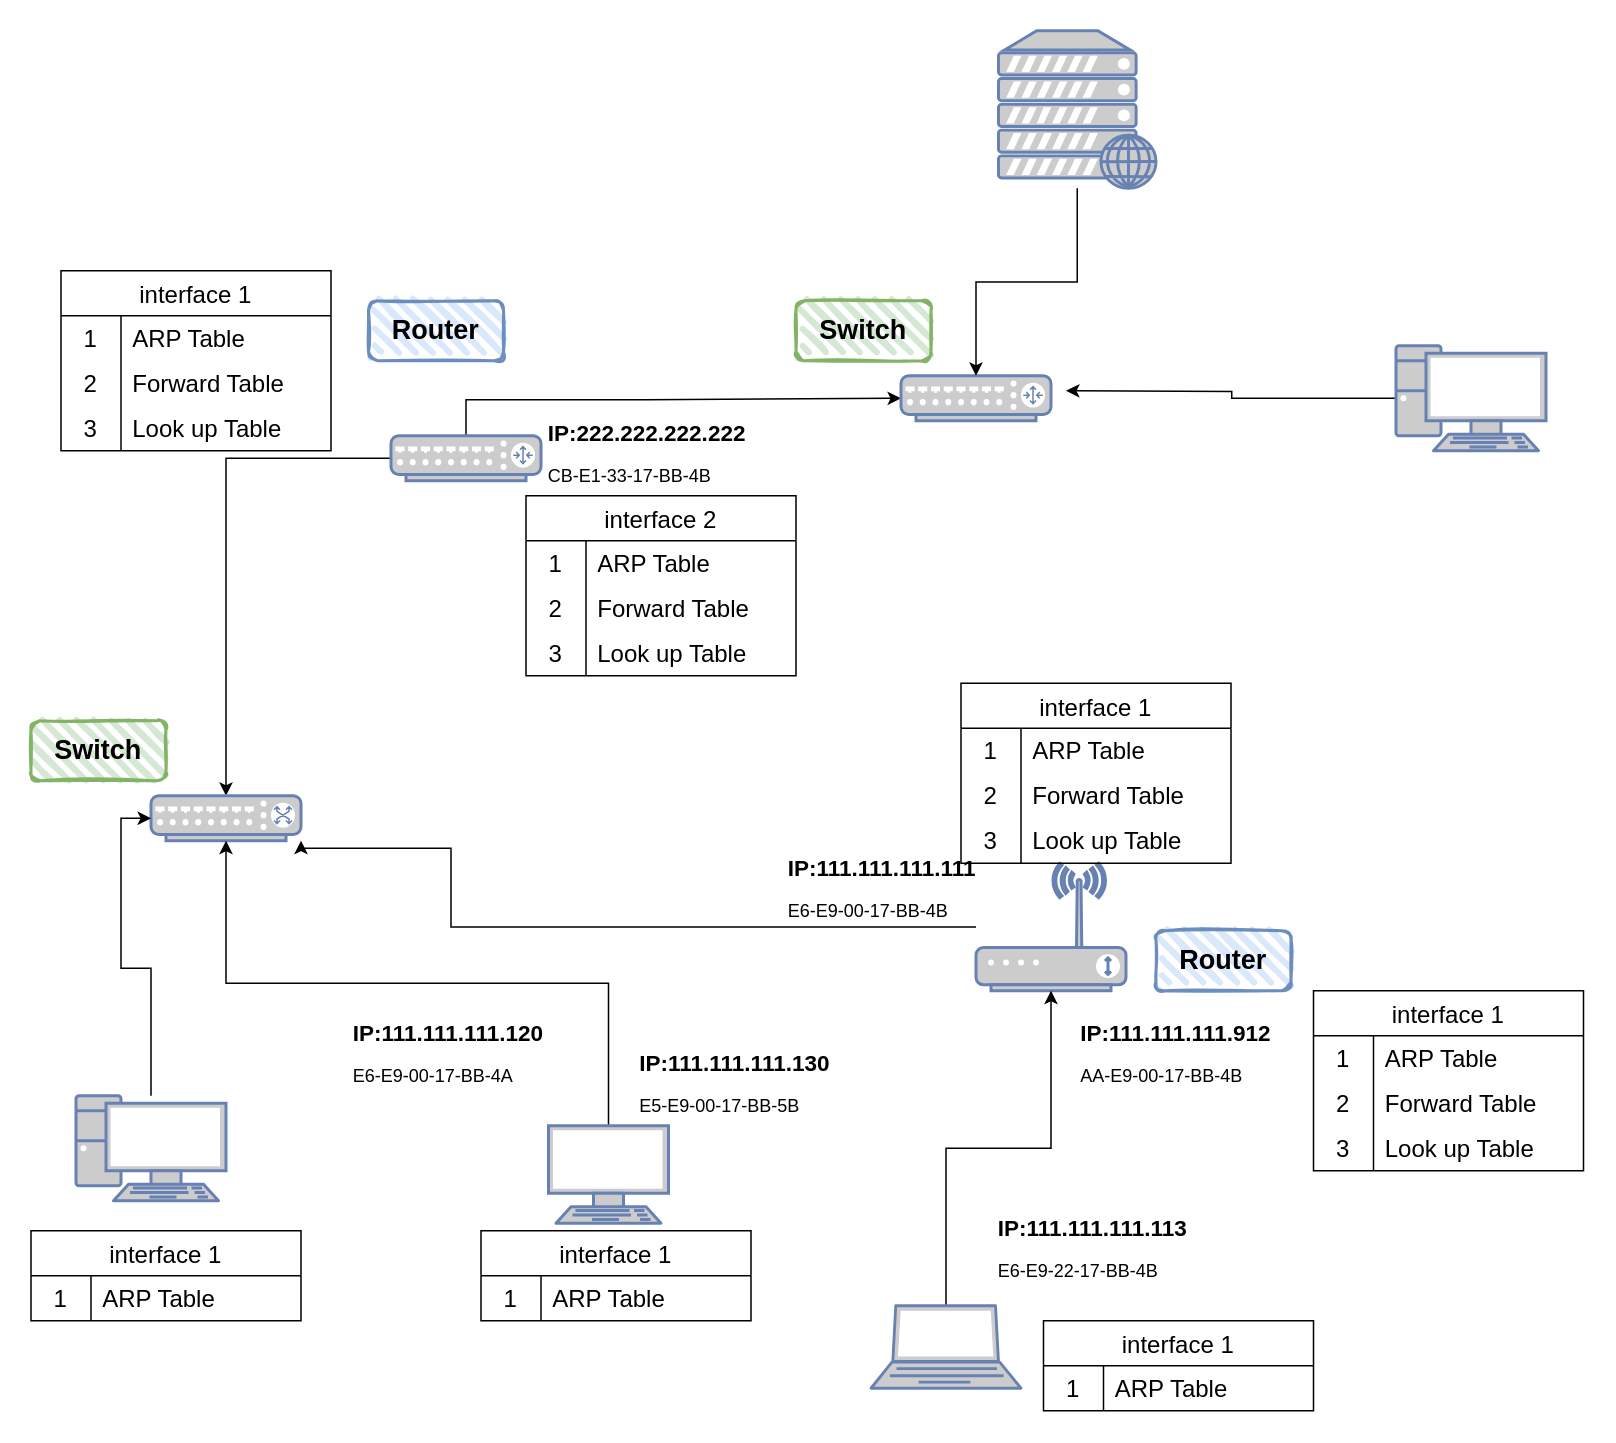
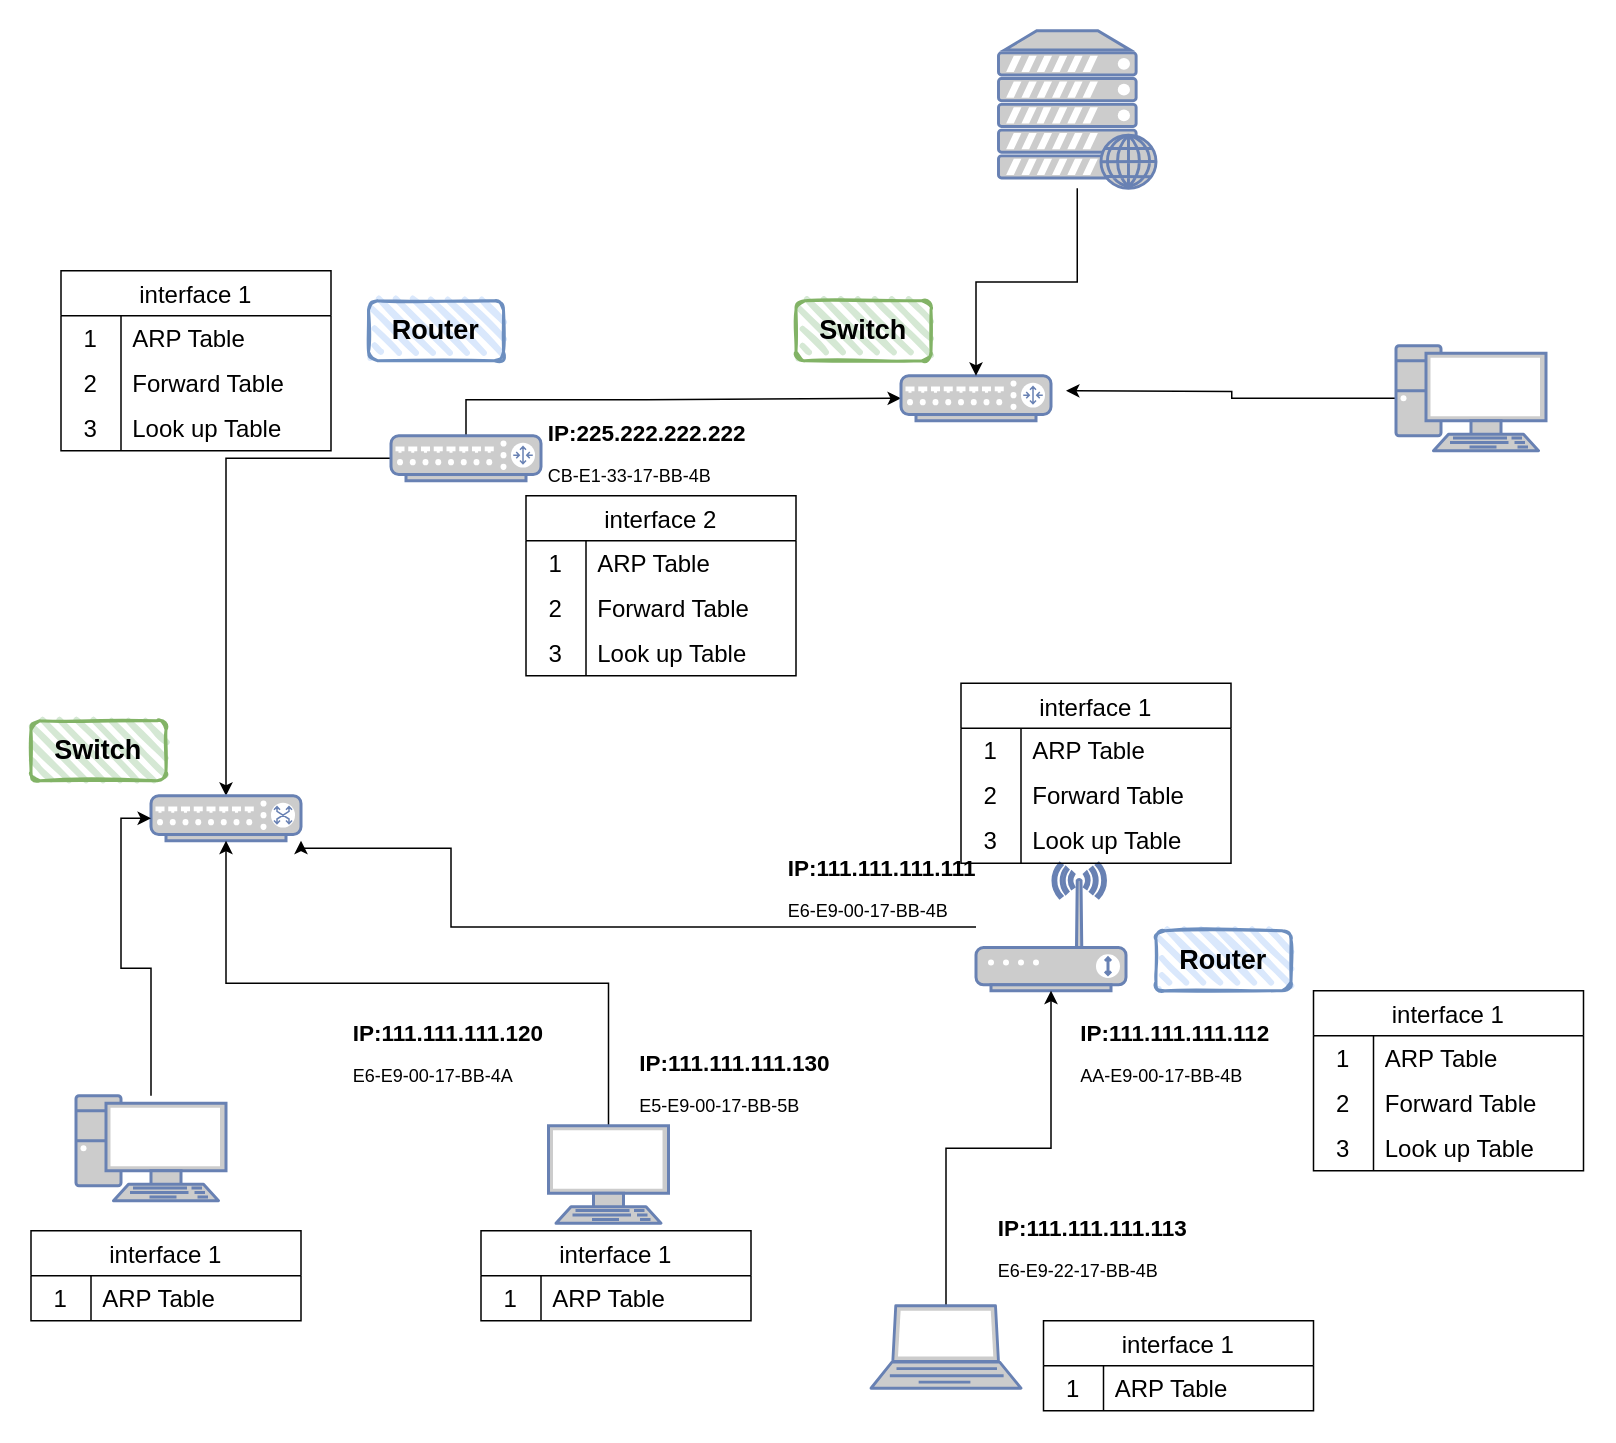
node "IP:222.222.222.222 CB-E1-33-17-BB-4B": label "IP:222.222.222.222 CB-E1-33-17-BB-4B" -> "IP:225.222.222.222 CB-E1-33-17-BB-4B"
node "IP:111.111.111.912 AA-E9-00-17-BB-4B": label "IP:111.111.111.912 AA-E9-00-17-BB-4B" -> "IP:111.111.111.112 AA-E9-00-17-BB-4B"
